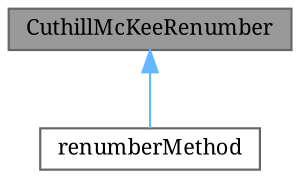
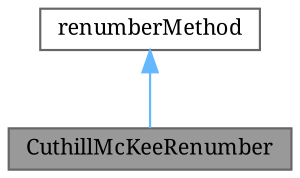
edge "renumberMethod" -> "CuthillMcKeeRenumber": reversed
